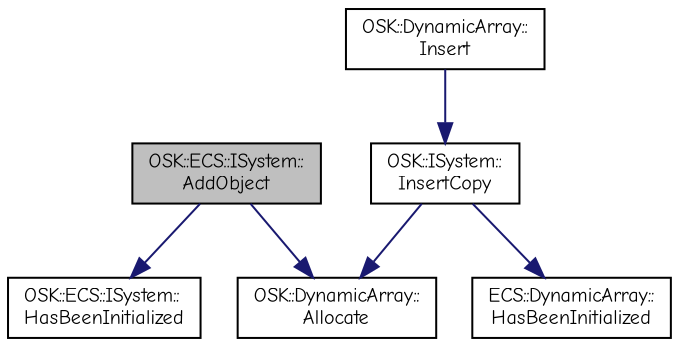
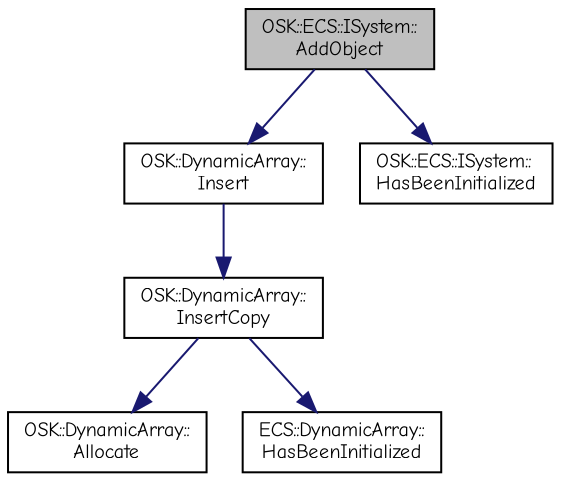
node "OSK::ISystem:: InsertCopy": label "OSK::ISystem:: InsertCopy" -> "OSK::DynamicArray:: InsertCopy"
edge "OSK::ECS::ISystem:: AddObject" -> "OSK::DynamicArray:: Allocate": now "OSK::ECS::ISystem:: AddObject" -> "OSK::DynamicArray:: Insert"
